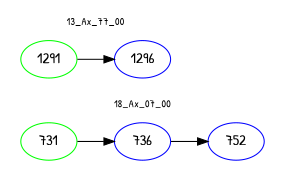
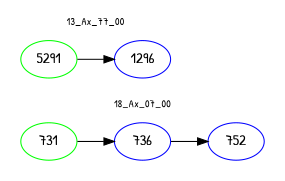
node "1291": label "1291" -> "5291"
